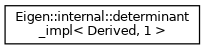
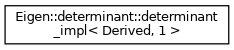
node "Eigen::internal::determinant _impl< Derived, 1 >": label "Eigen::internal::determinant _impl< Derived, 1 >" -> "Eigen::determinant::determinant _impl< Derived, 1 >"
